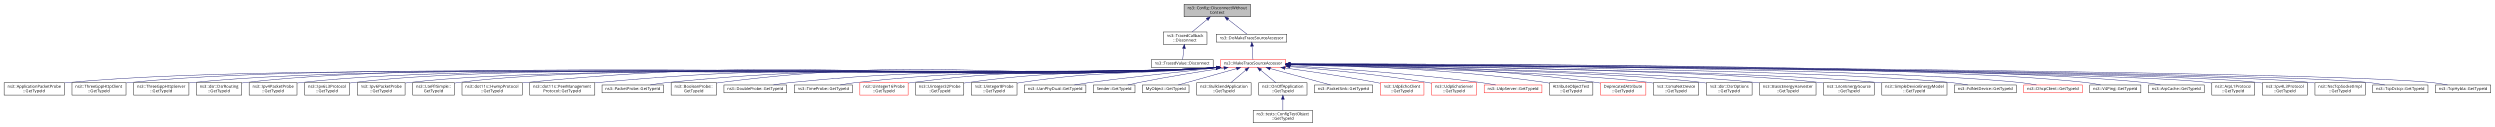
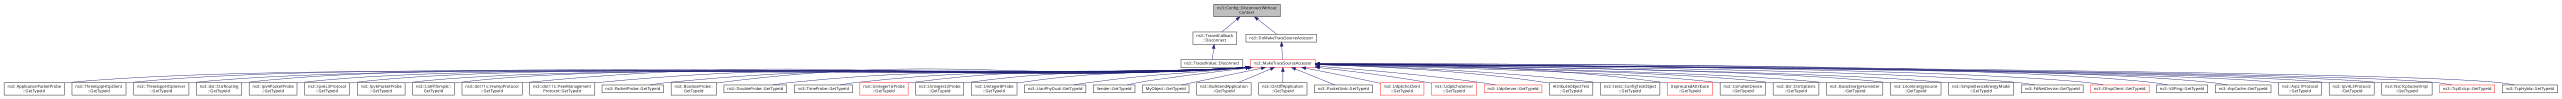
node "ns3::TcpDctcp::GetTypeId": color black -> red
edge "ns3::tests::ConfigTestObject ::GetTypeId" -> "ns3::OnOffApplication ::GetTypeId": now "ns3::tests::ConfigTestObject ::GetTypeId" -> "ns3::MakeTraceSourceAccessor"
